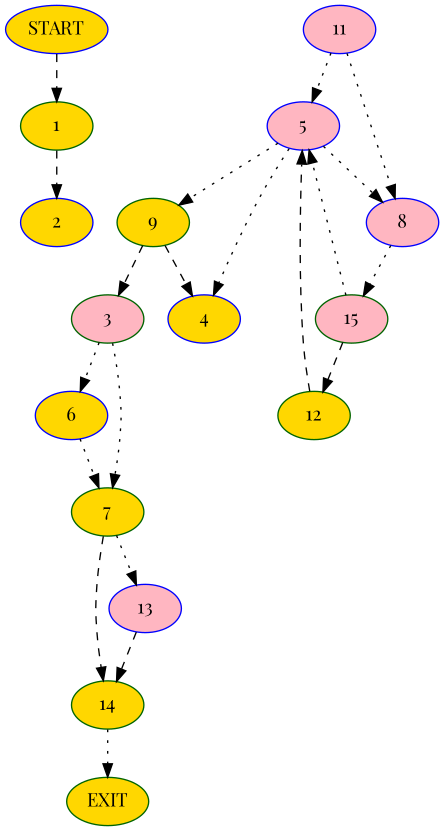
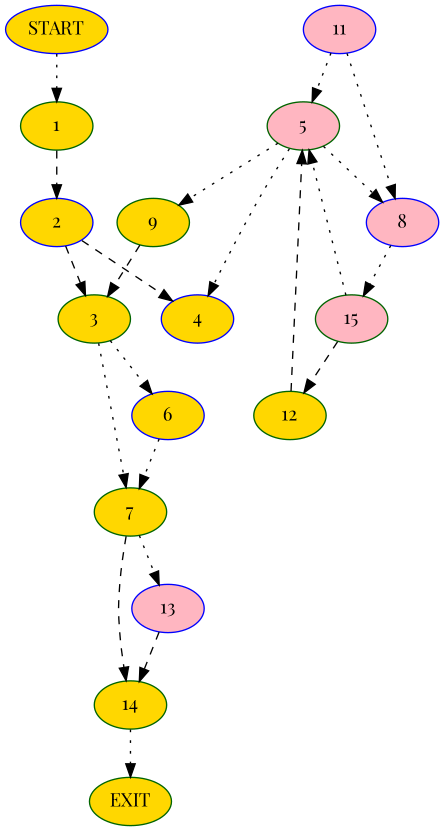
edge "START" -> "1": style dashed -> dotted
node "5": color blue -> darkgreen
edge "2" -> "3": added
edge "9" -> "4": now "2" -> "4"
node "3": fillcolor lightpink -> gold
